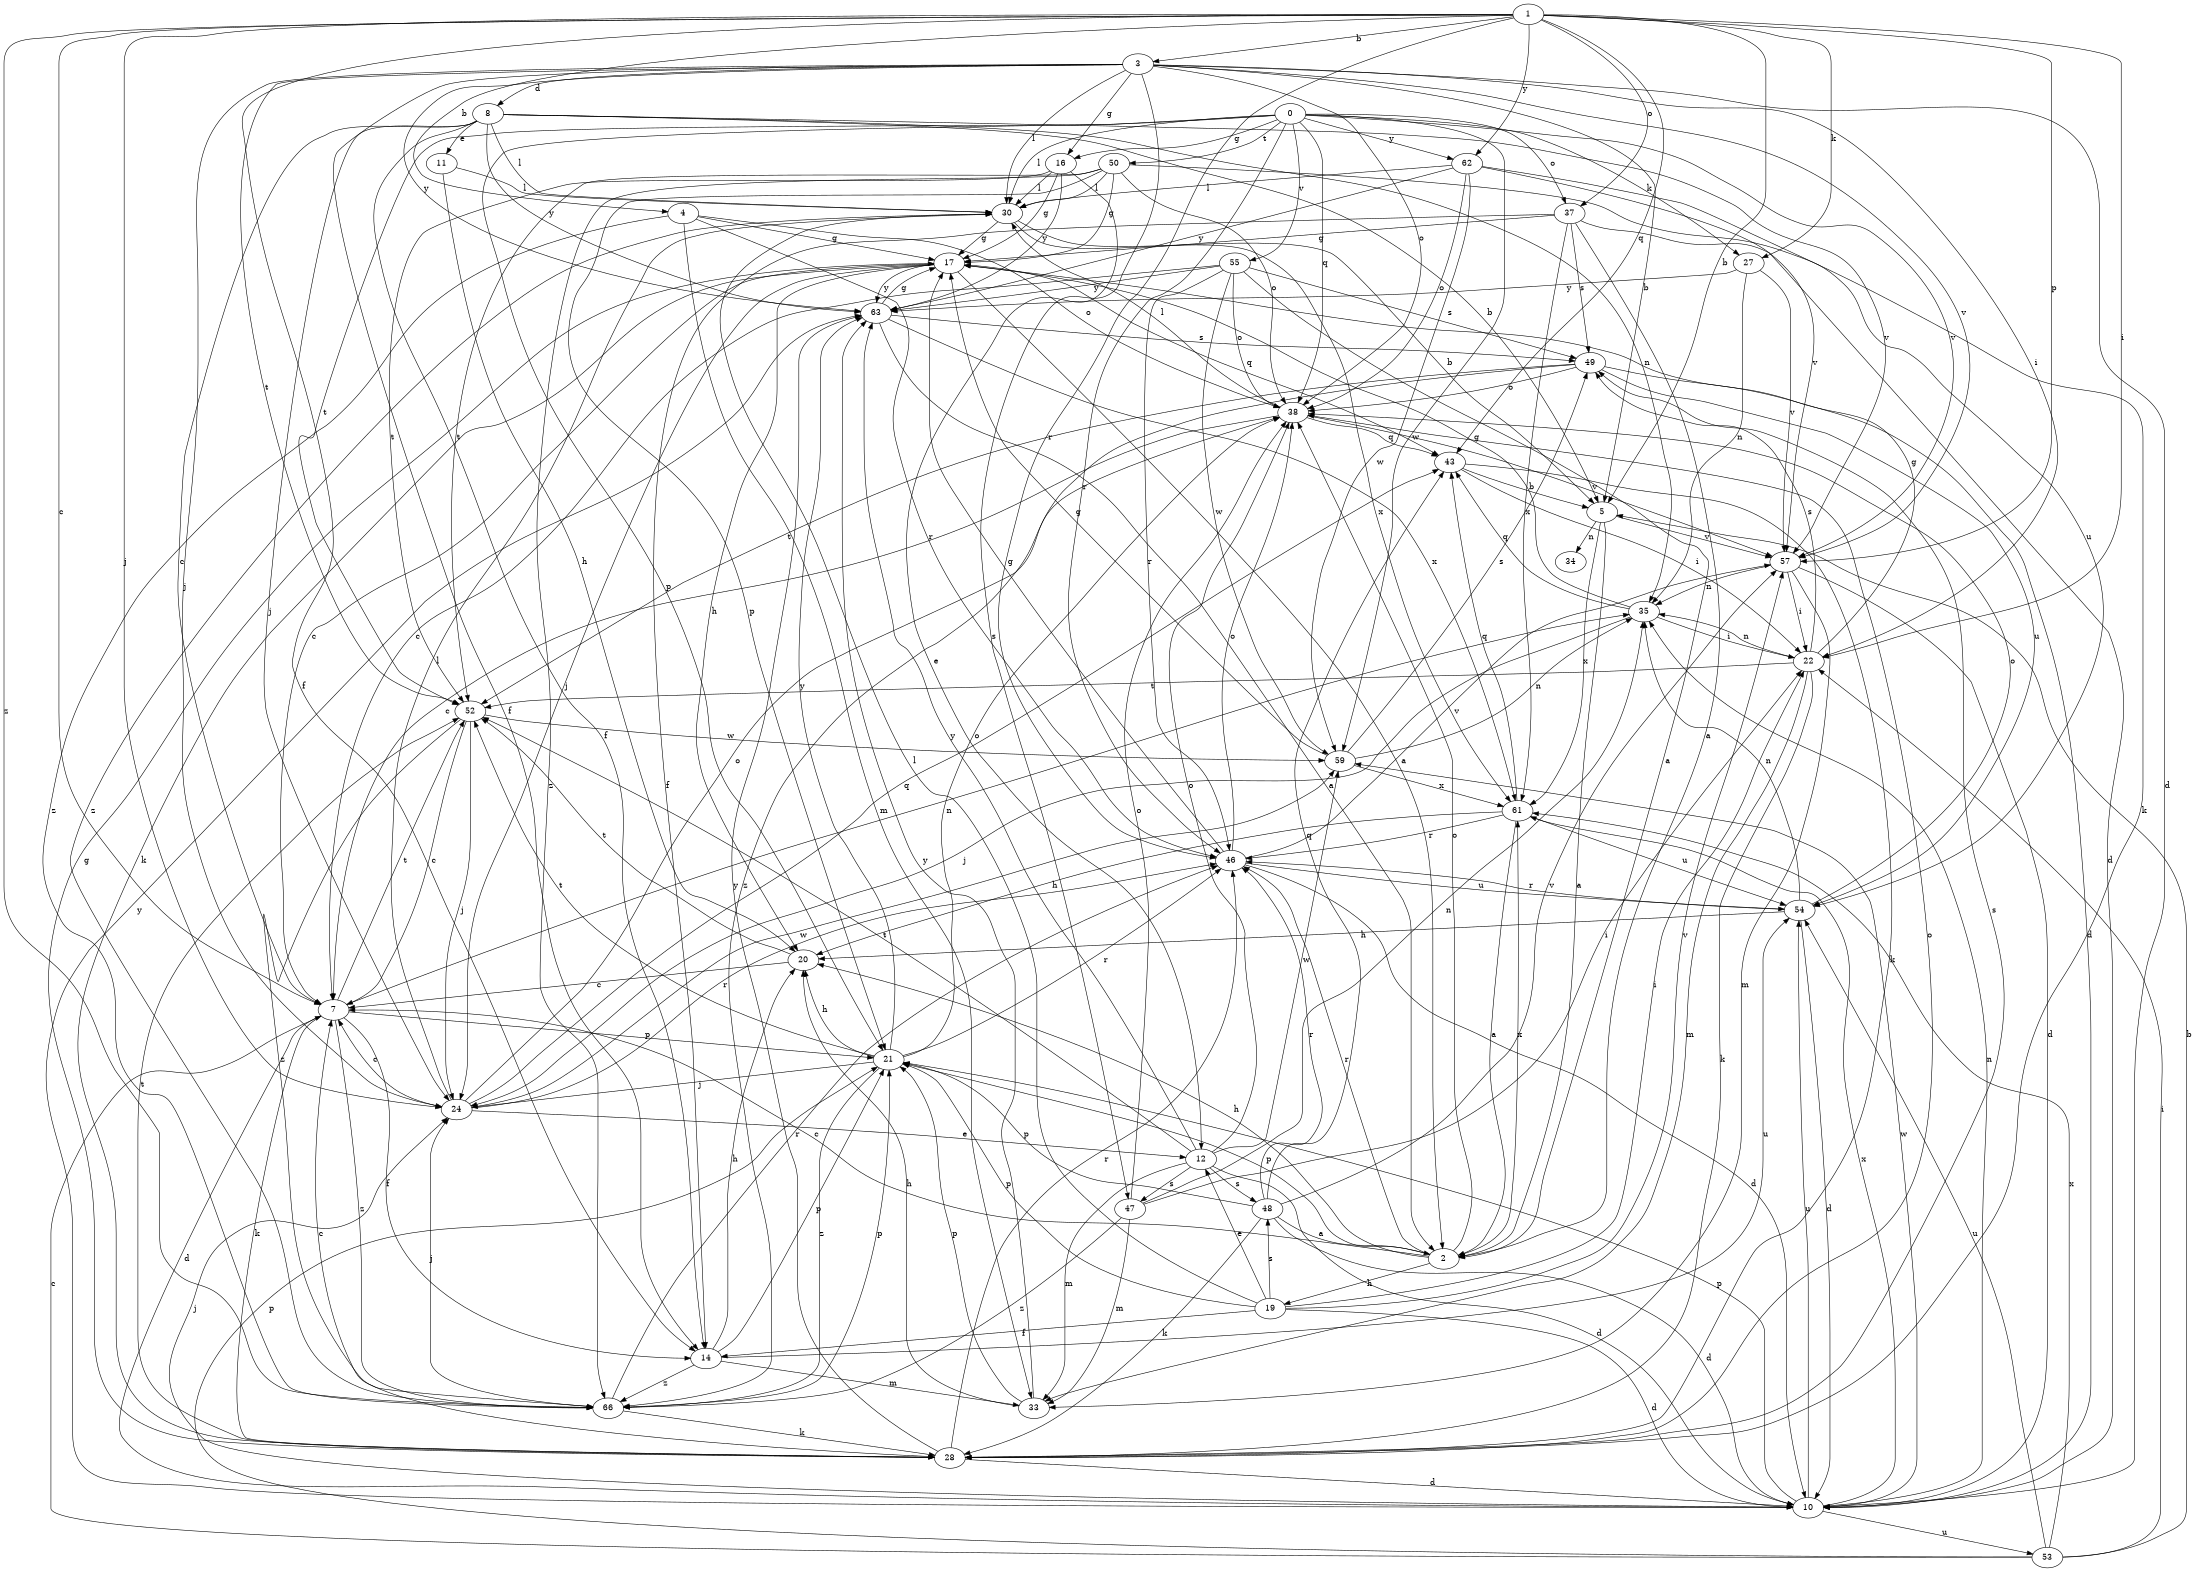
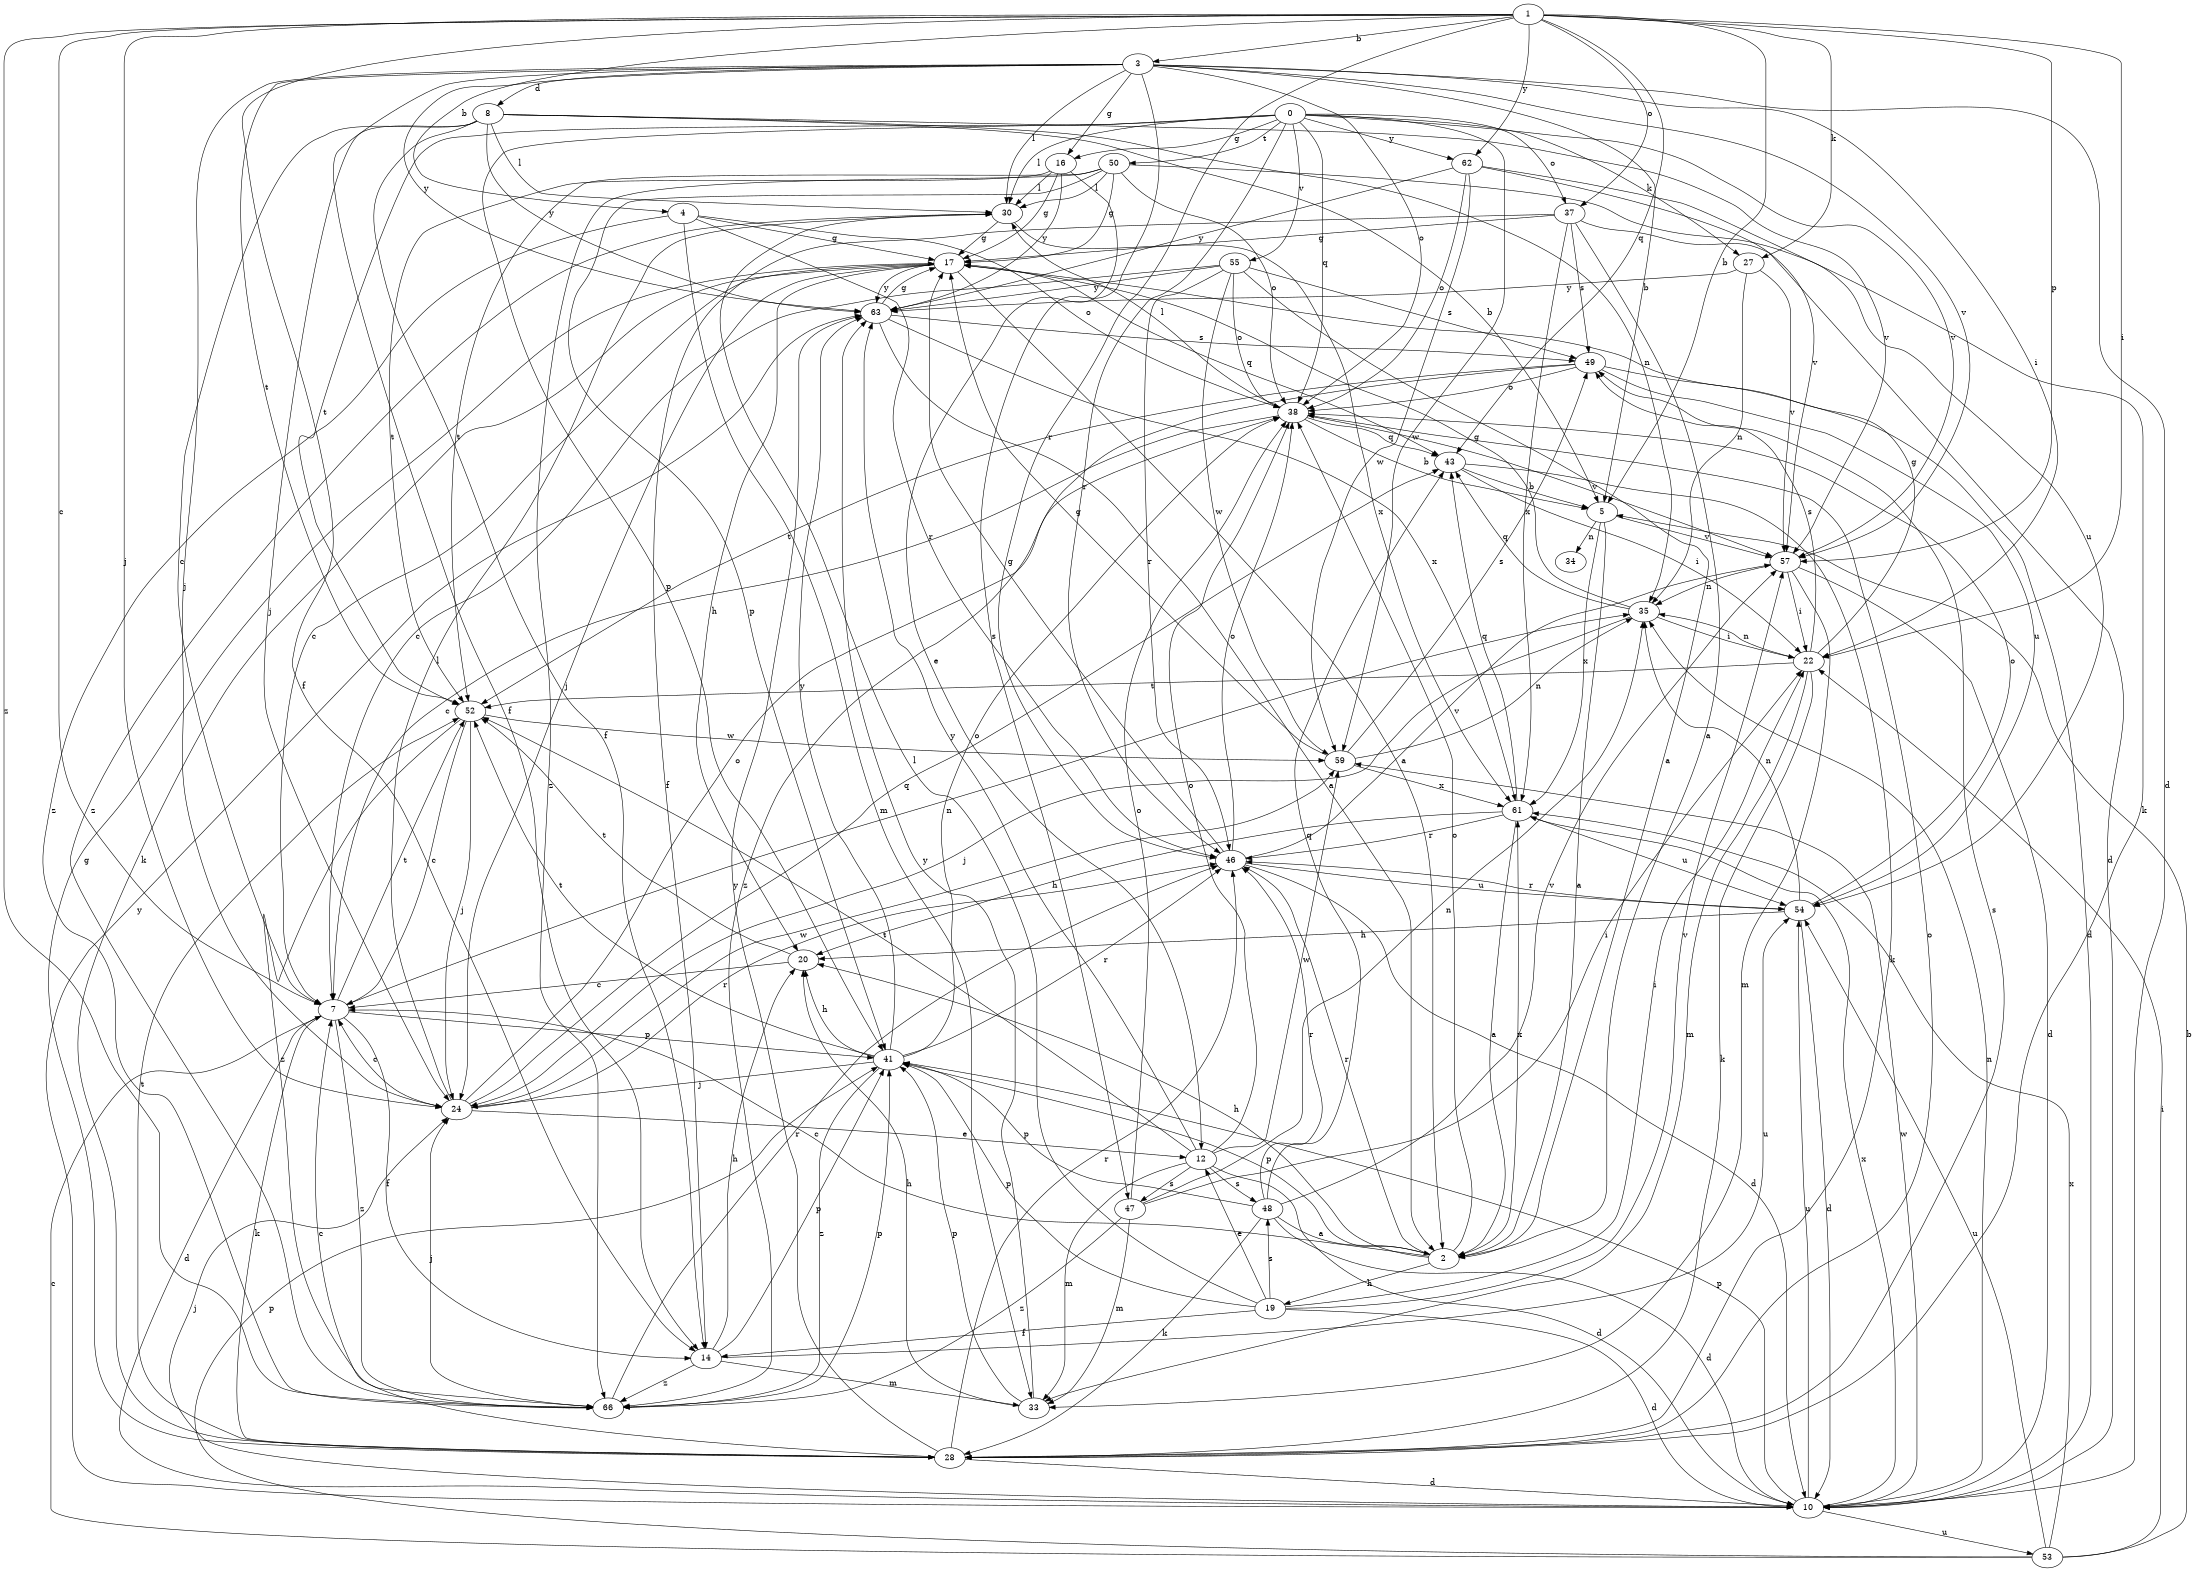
node "11": removed
edge "62" -> "30": removed, label "l"
edge "30" -> "5": now "38" -> "5"
node "21": label "21" -> "41"
edge "66" -> "28": removed, label "k"
